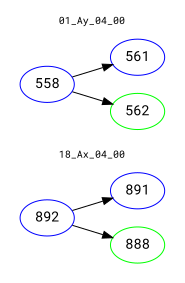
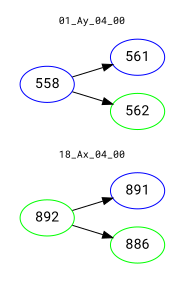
node "892": color blue -> green
node "888": label "888" -> "886"
